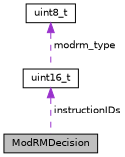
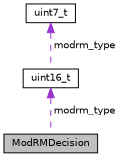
node "uint8_t": label "uint8_t" -> "uint7_t"
edge "ModRMDecision" -> "uint16_t": label " instructionIDs" -> " modrm_type"
